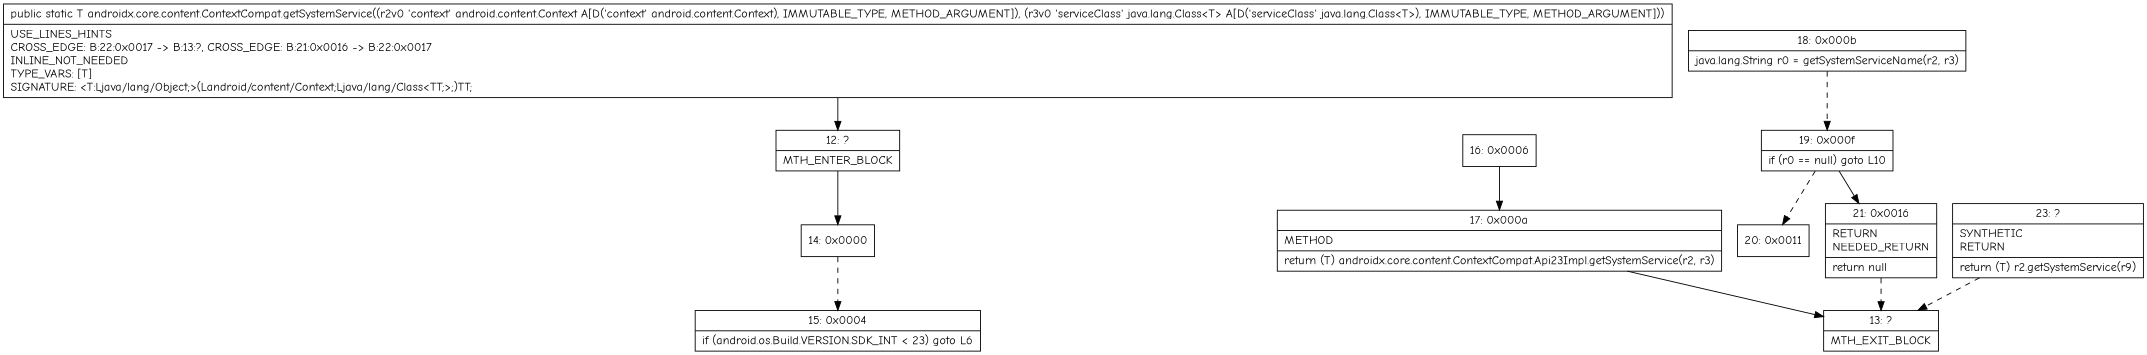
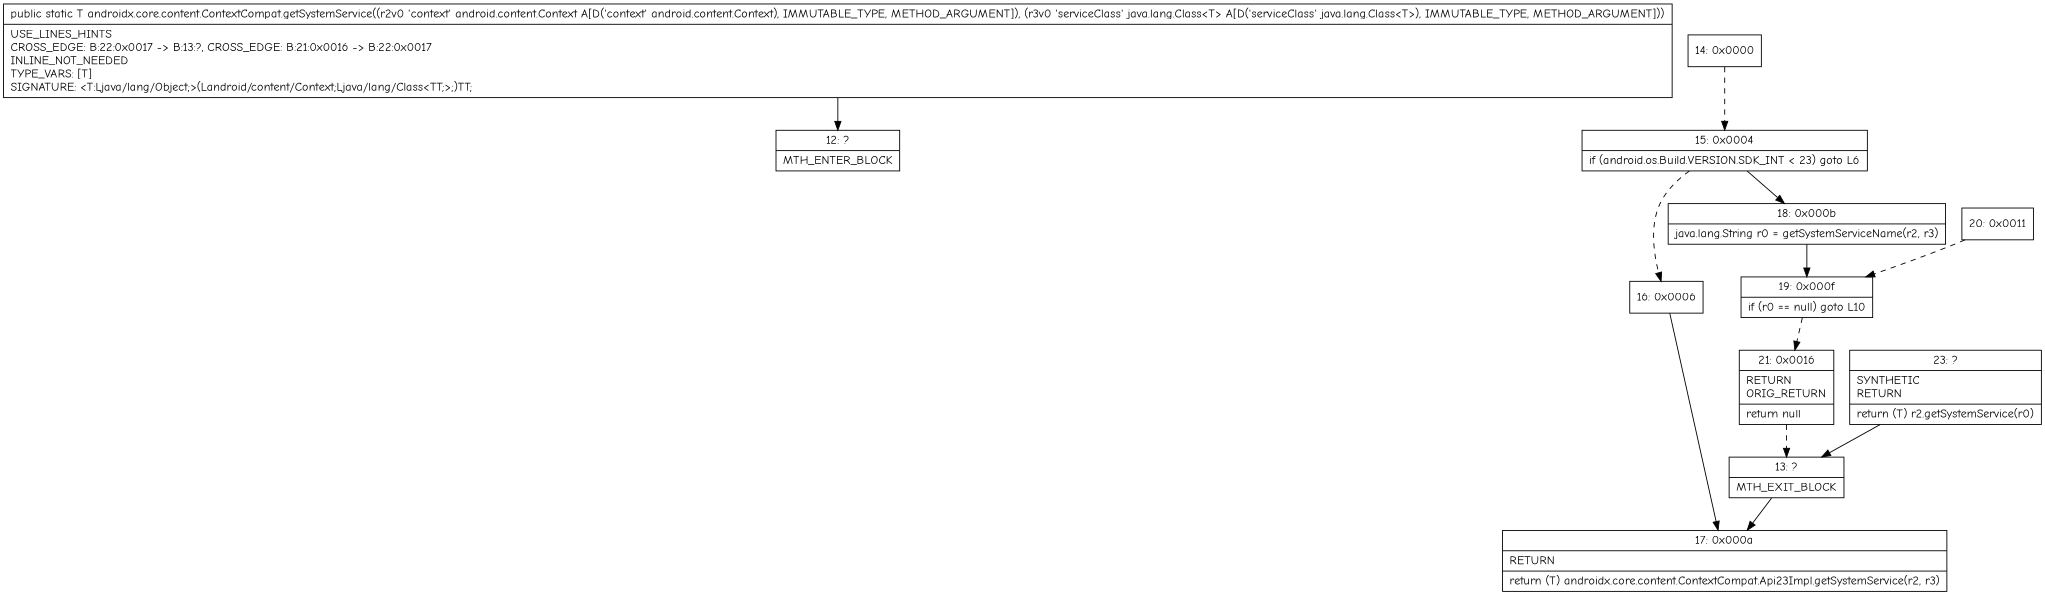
edge "18: 0x000b" -> "19: 0x000f": style dashed -> solid
edge "15: 0x0004" -> "18: 0x000b": added
edge "19: 0x000f" -> "21: 0x0016": style solid -> dashed
edge "12: ?" -> "14: 0x0000": removed
edge "19: 0x000f" -> "20: 0x0011": reversed
edge "15: 0x0004" -> "16: 0x0006": added
node "17: 0x000a": text "METHOD" -> "RETURN"
node "21: 0x0016": text "NEEDED_RETURN" -> "ORIG_RETURN"
node "23: ?": text "return (T) r2.getSystemService(r9)" -> "return (T) r2.getSystemService(r0)"
edge "23: ?" -> "13: ?": style dashed -> solid
edge "17: 0x000a" -> "13: ?": reversed
